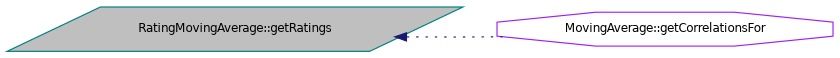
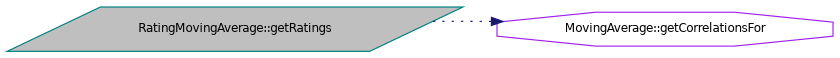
edge "MovingAverage::getCorrelationsFor" -> "RatingMovingAverage::getRatings": reversed
